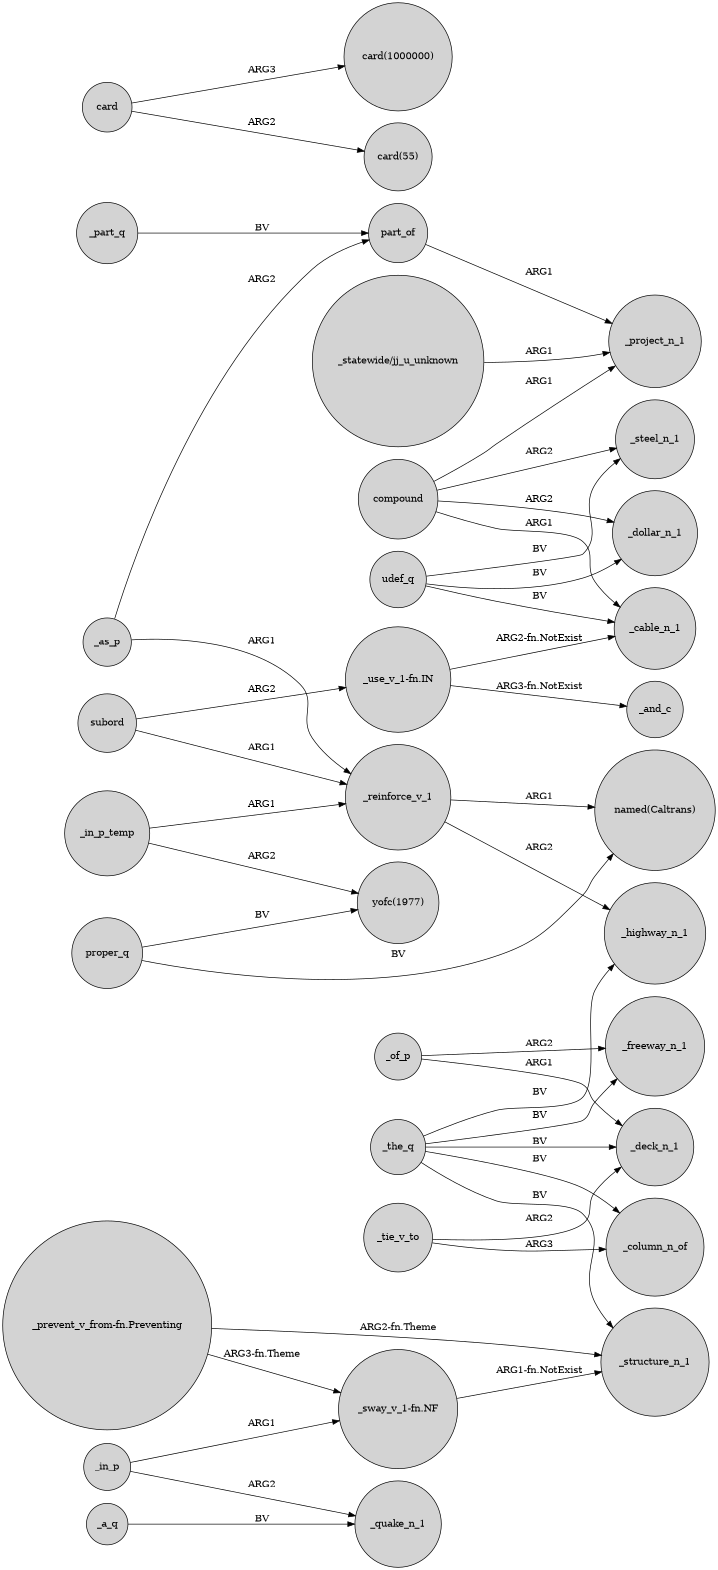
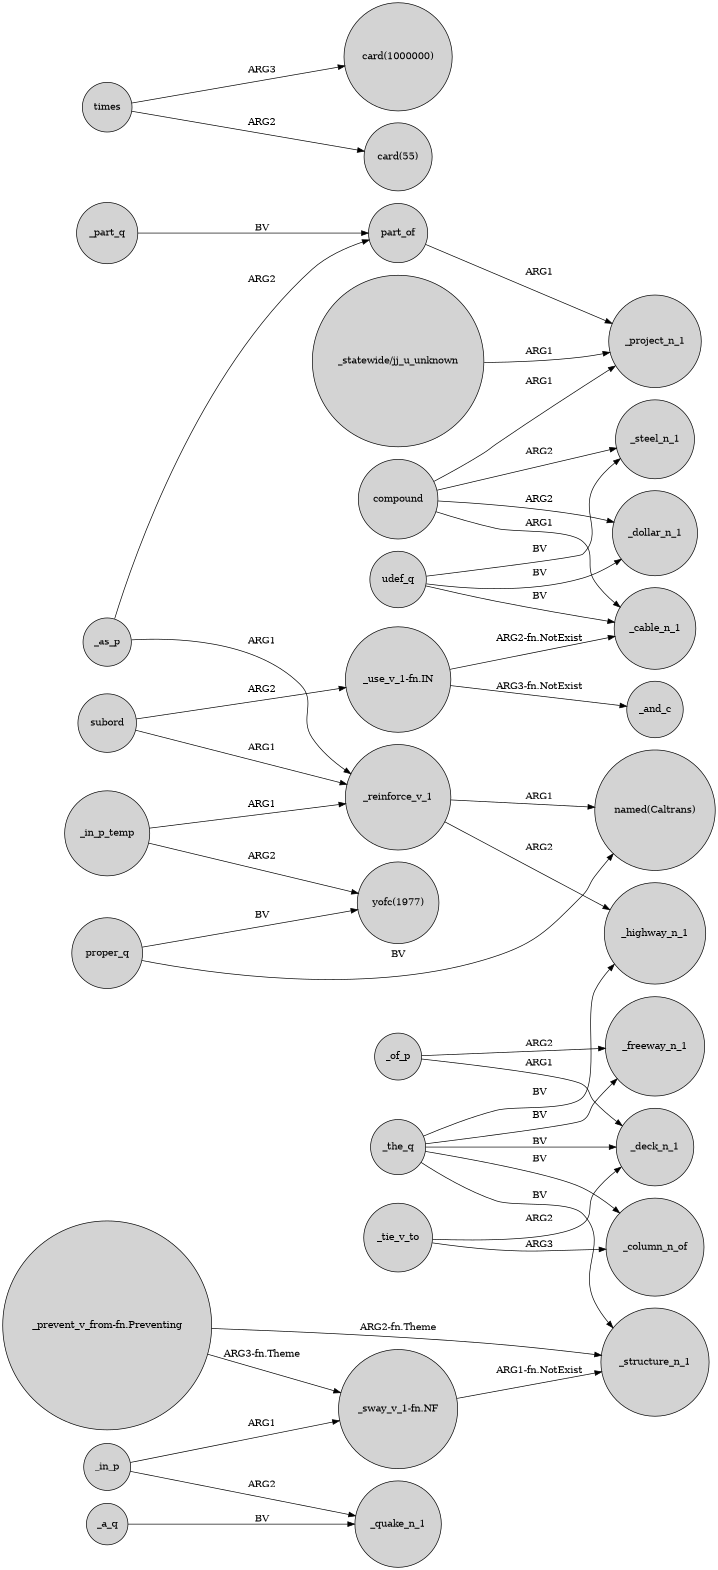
node "card": label "card" -> "times"
